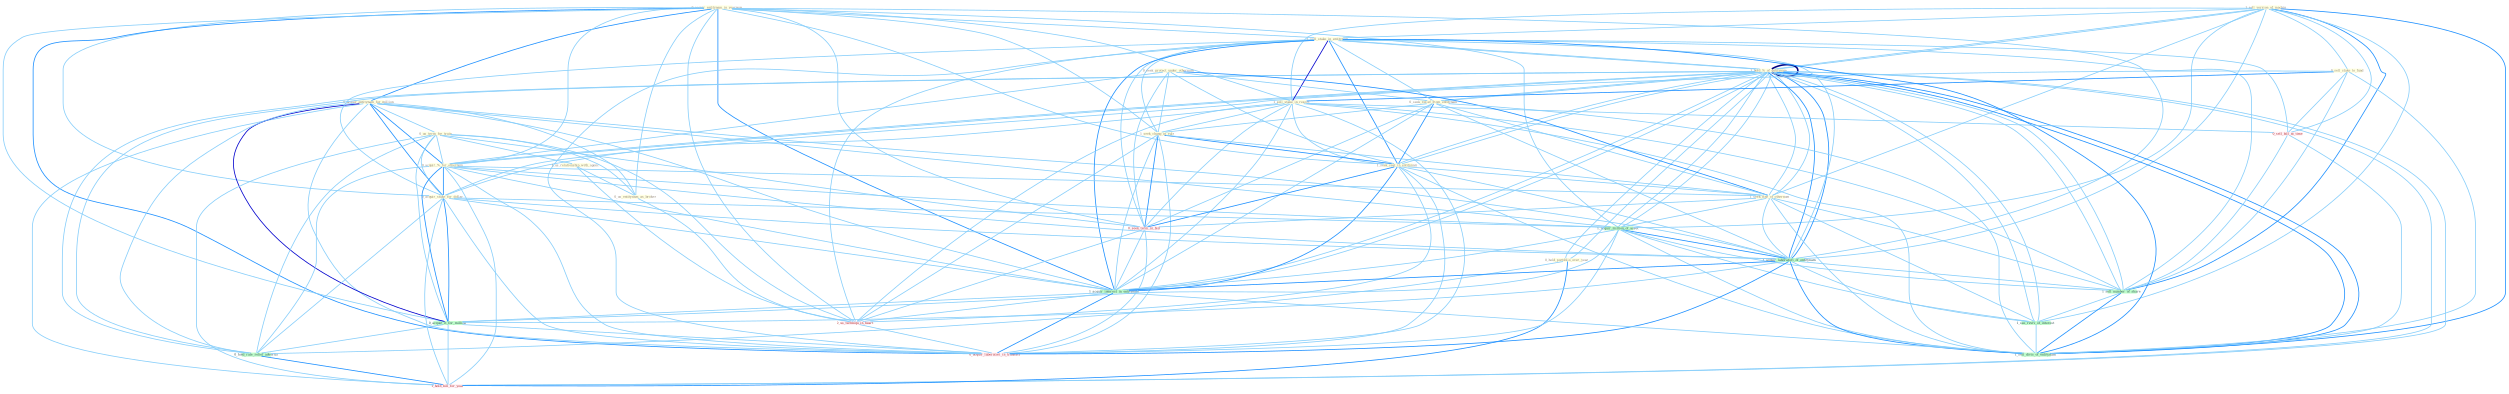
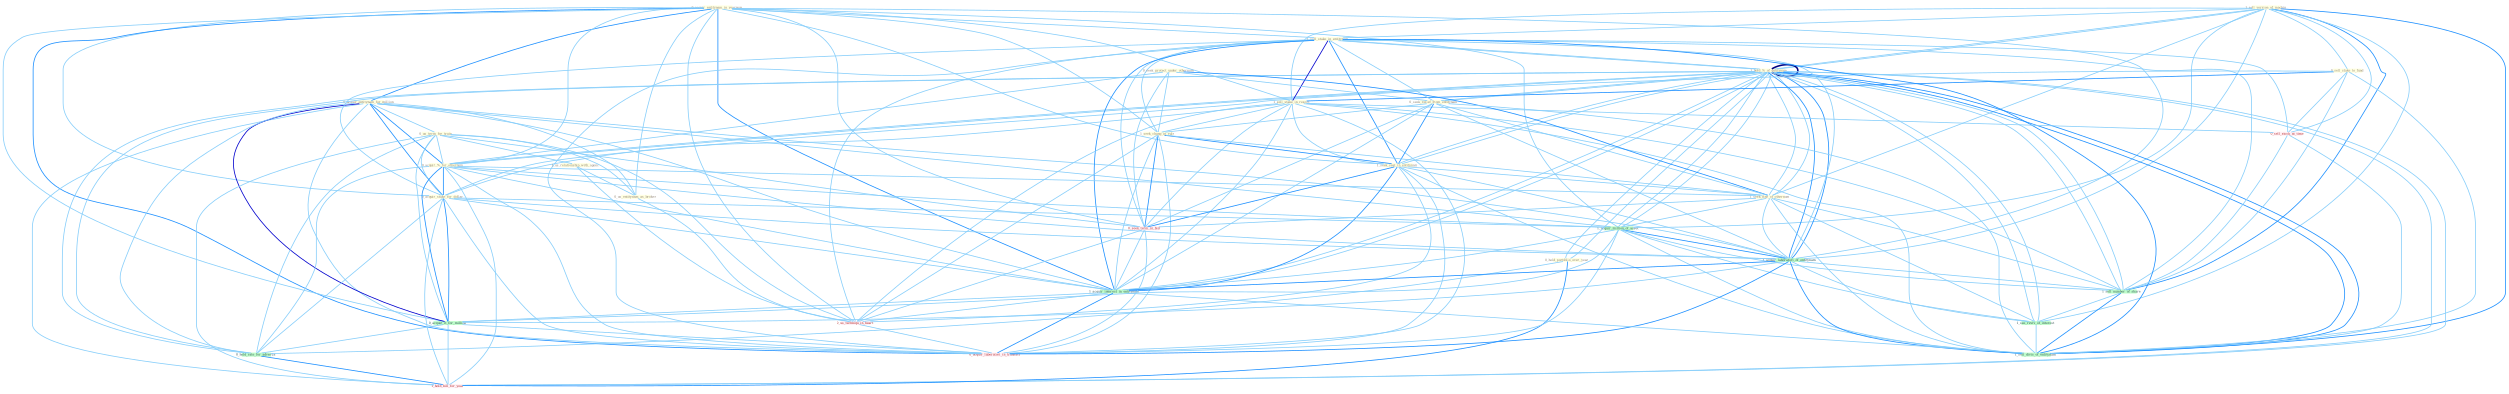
edge "0_seek_protect_under_othernum" -- "1_seek_seat_in_entitynam": removed
node "0_sell_bill_at_time": label "0_sell_bill_at_time" -> "0_sell_stock_at_time"
node "0_hold_rate_relief_advertis": label "0_hold_rate_relief_advertis" -> "0_hold_rate_for_advertis"
